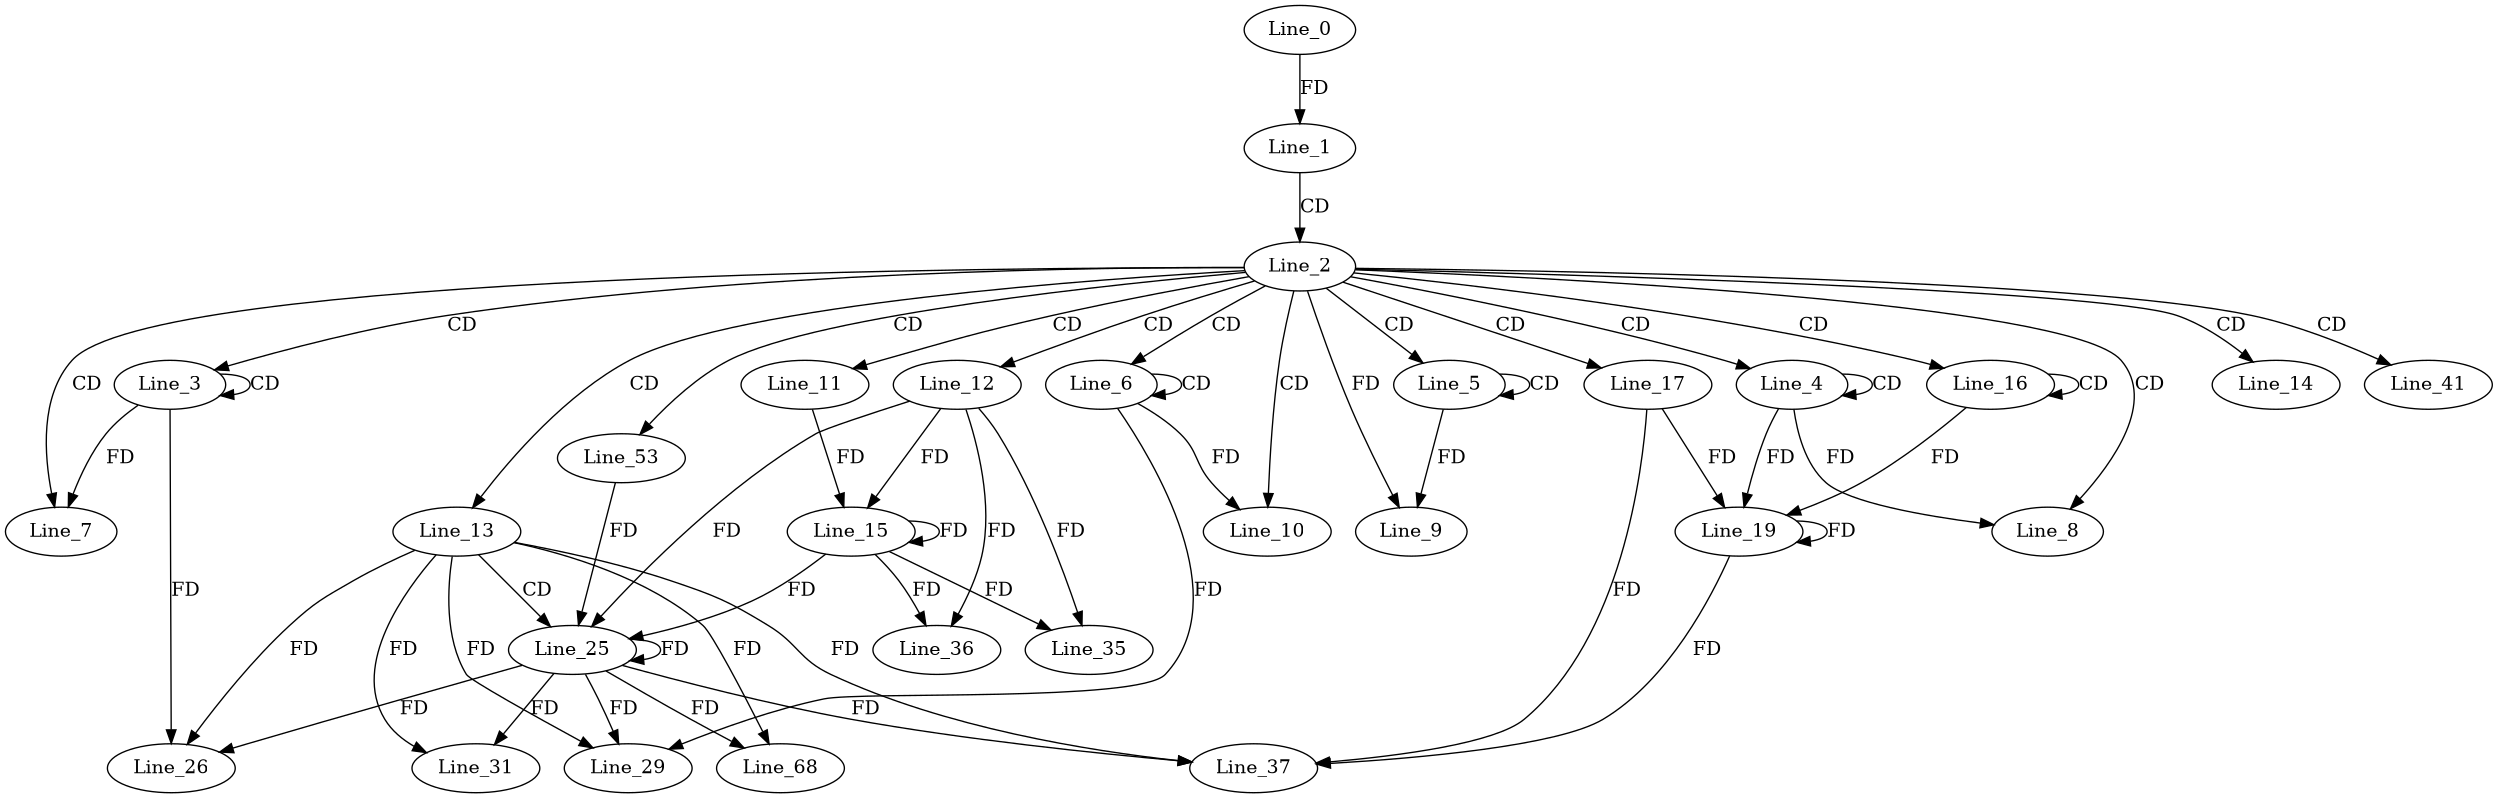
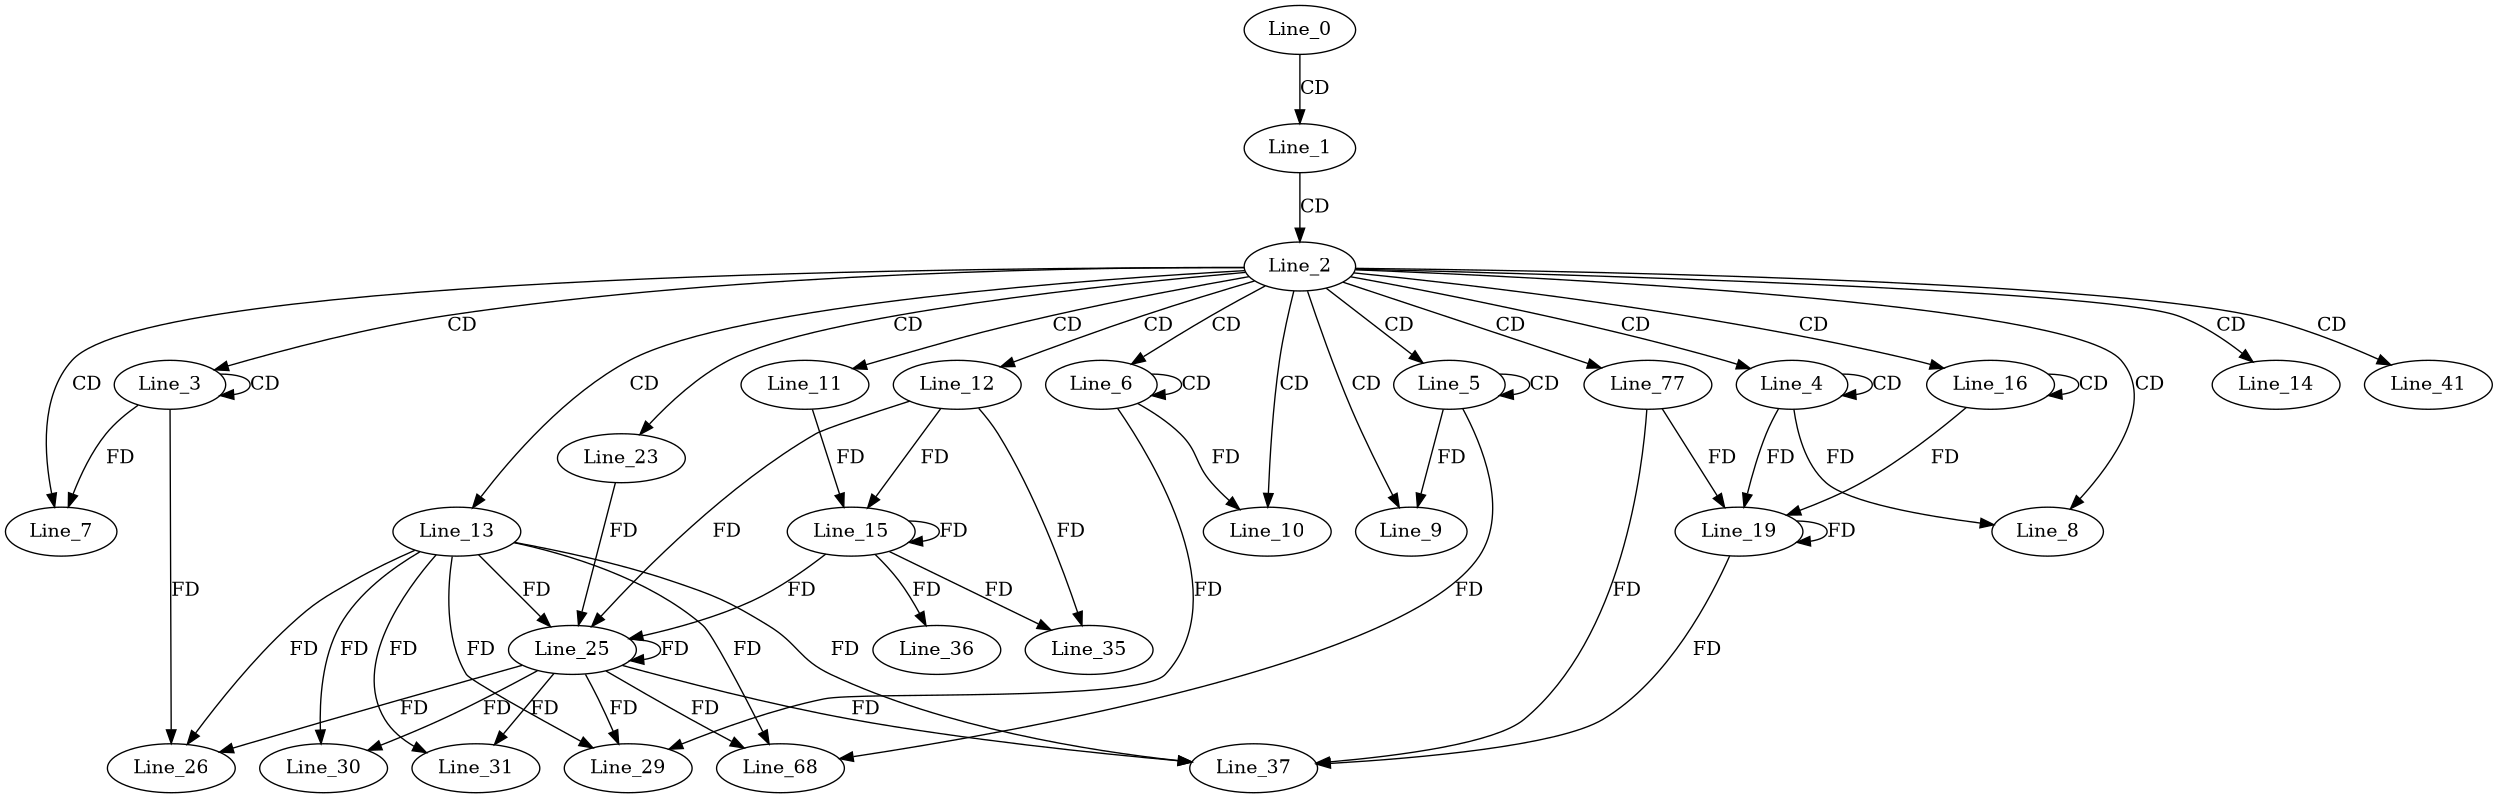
edge "Line_0" -> "Line_1": label "FD" -> "CD"
edge "Line_2" -> "Line_9": label "FD" -> "CD"
node "Line_17": label "Line_17" -> "Line_77"
node "Line_53": label "Line_53" -> "Line_23"
edge "Line_12" -> "Line_36": removed, label "FD"
edge "Line_13" -> "Line_25": label "CD" -> "FD"
edge "Line_5" -> "Line_68": added, label "FD"
node "Line_30": added
